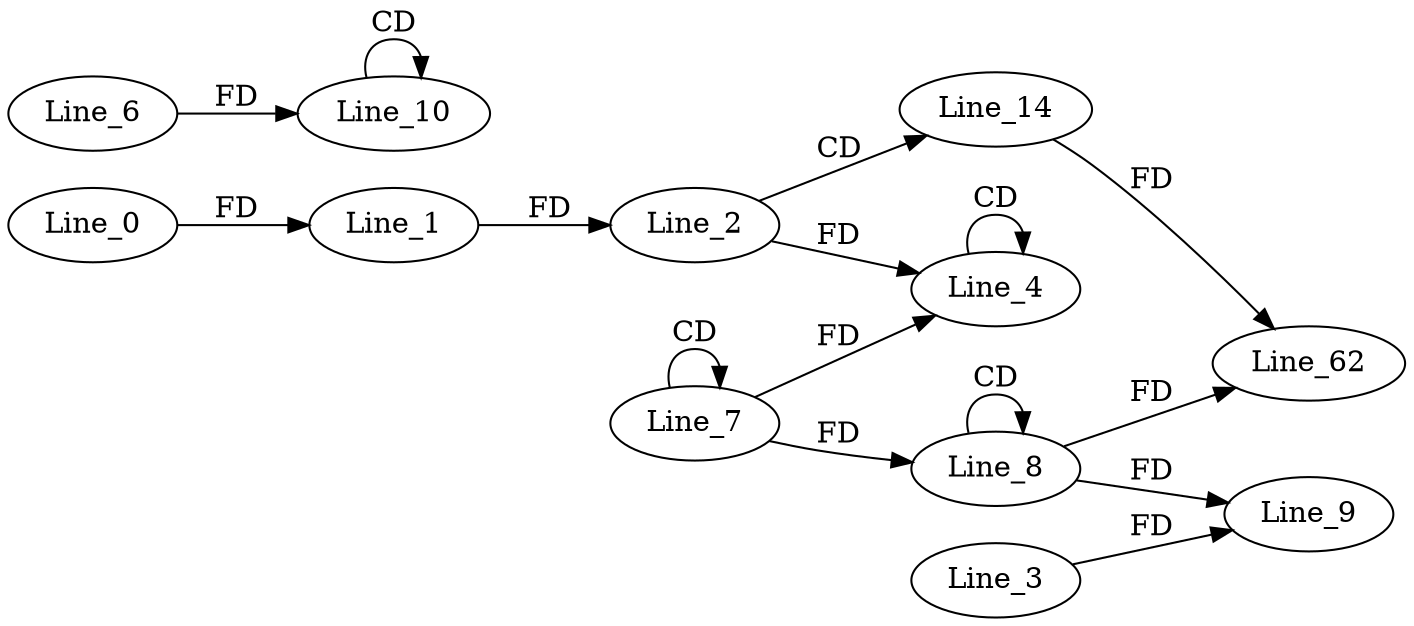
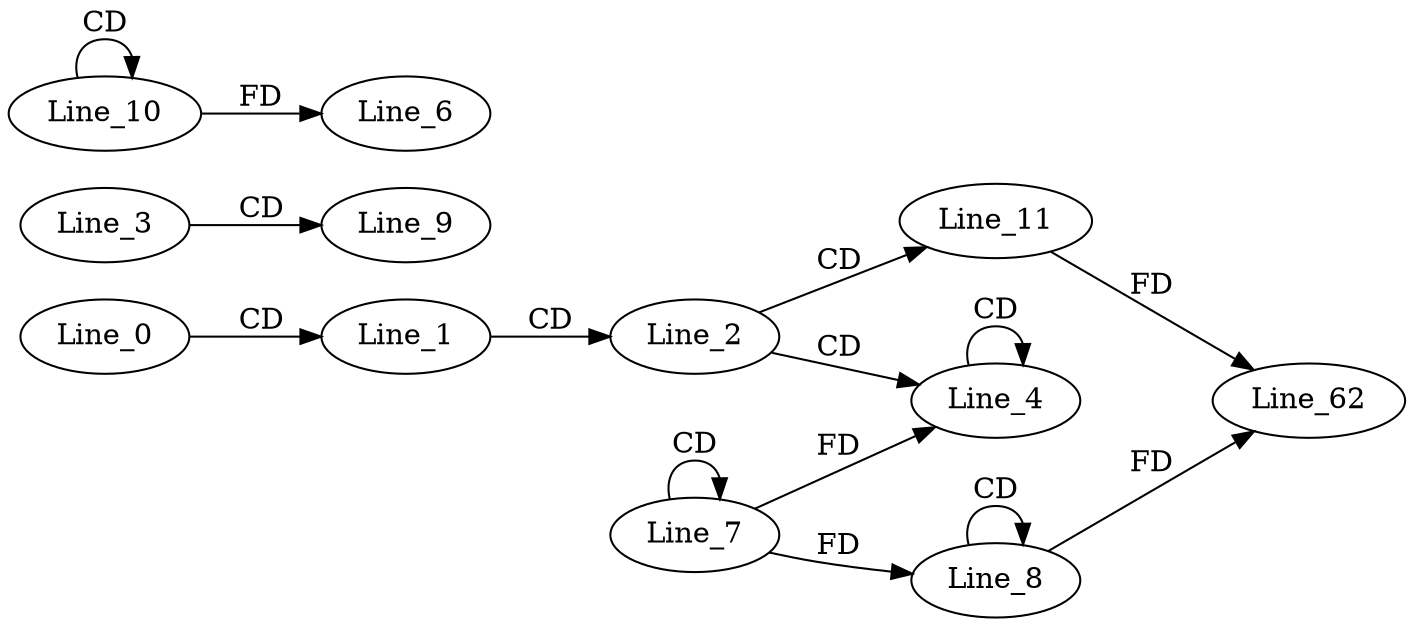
node "Line_14": label "Line_14" -> "Line_11"
edge "Line_6" -> "Line_10": reversed
edge "Line_0" -> "Line_1": label "FD" -> "CD"
edge "Line_1" -> "Line_2": label "FD" -> "CD"
edge "Line_2" -> "Line_4": label "FD" -> "CD"
edge "Line_8" -> "Line_9": removed, label "FD"
edge "Line_3" -> "Line_9": label "FD" -> "CD"
